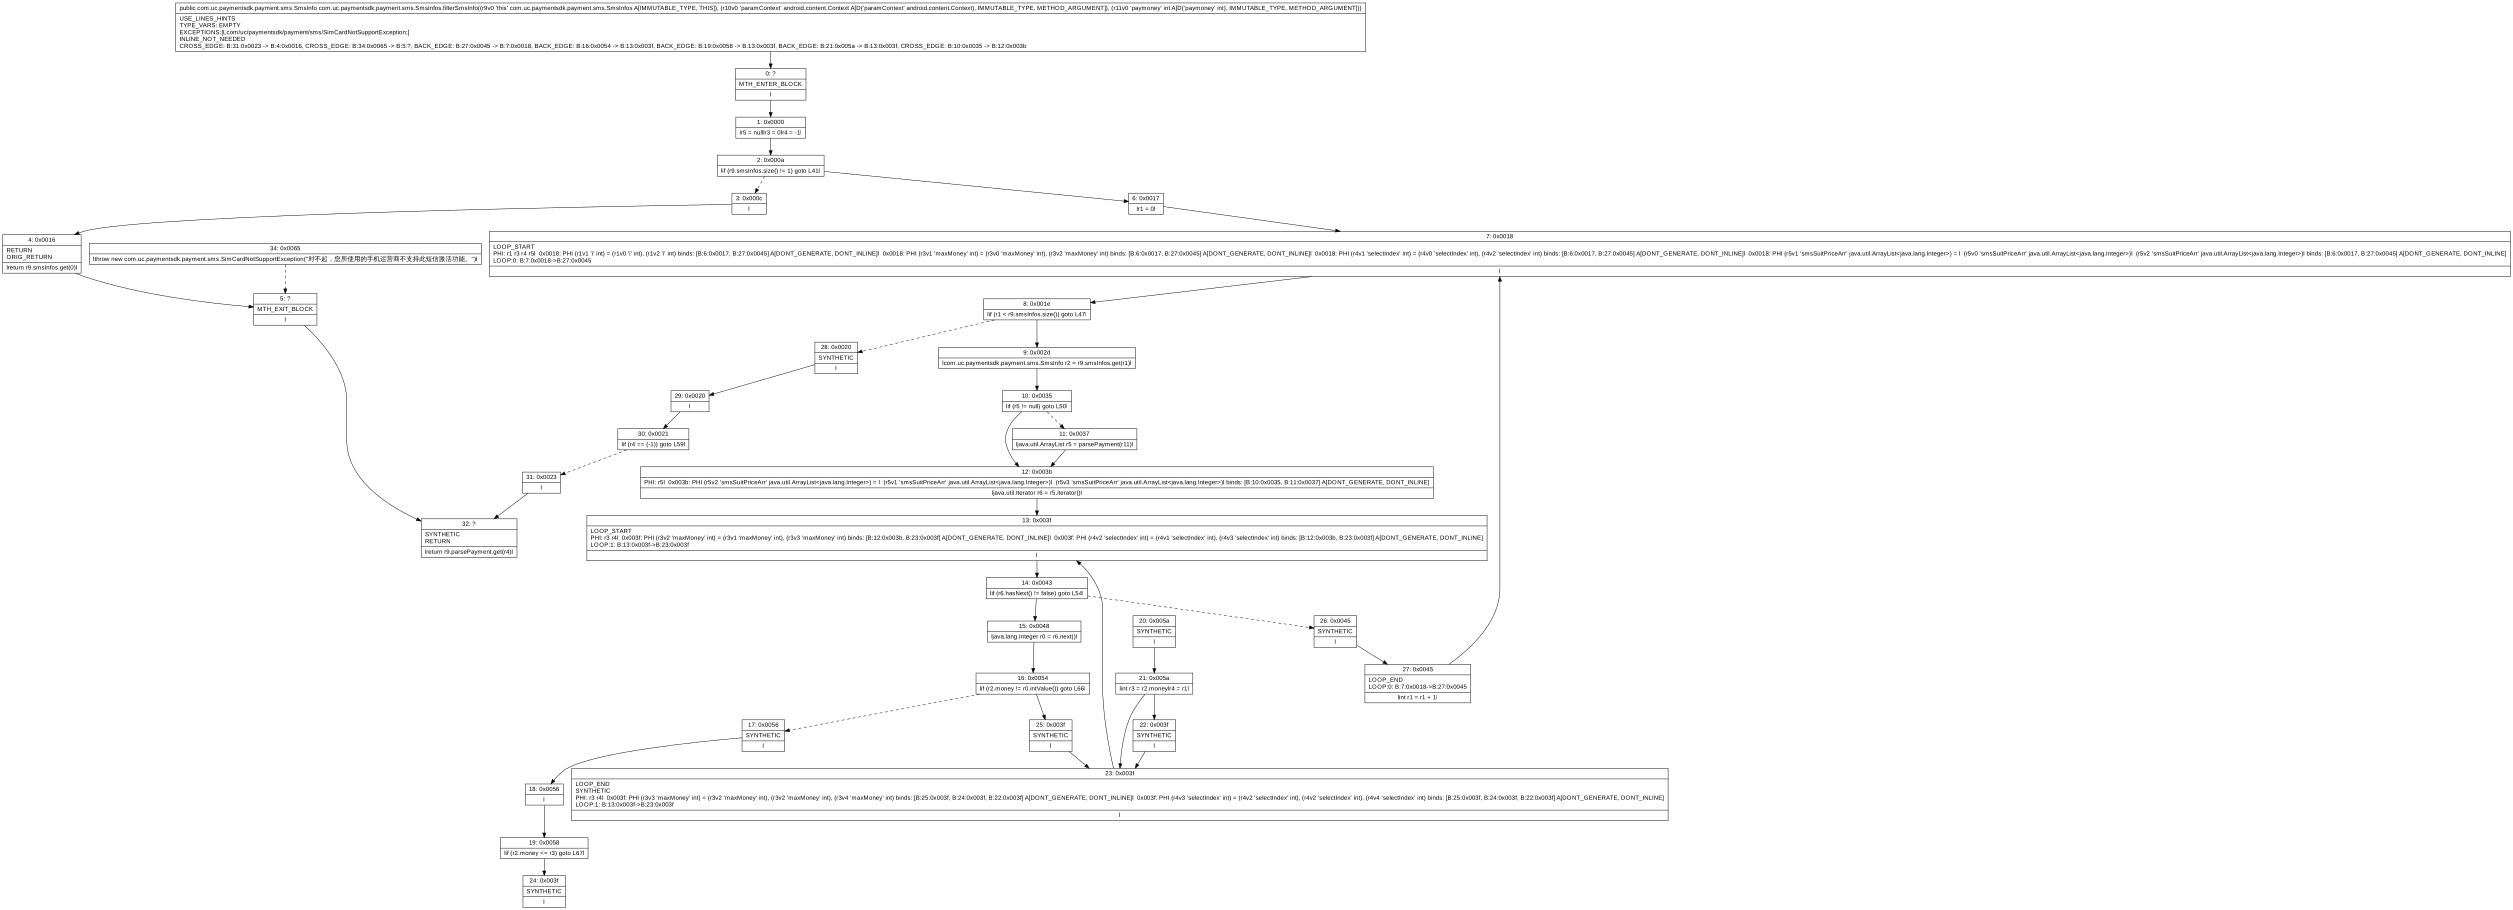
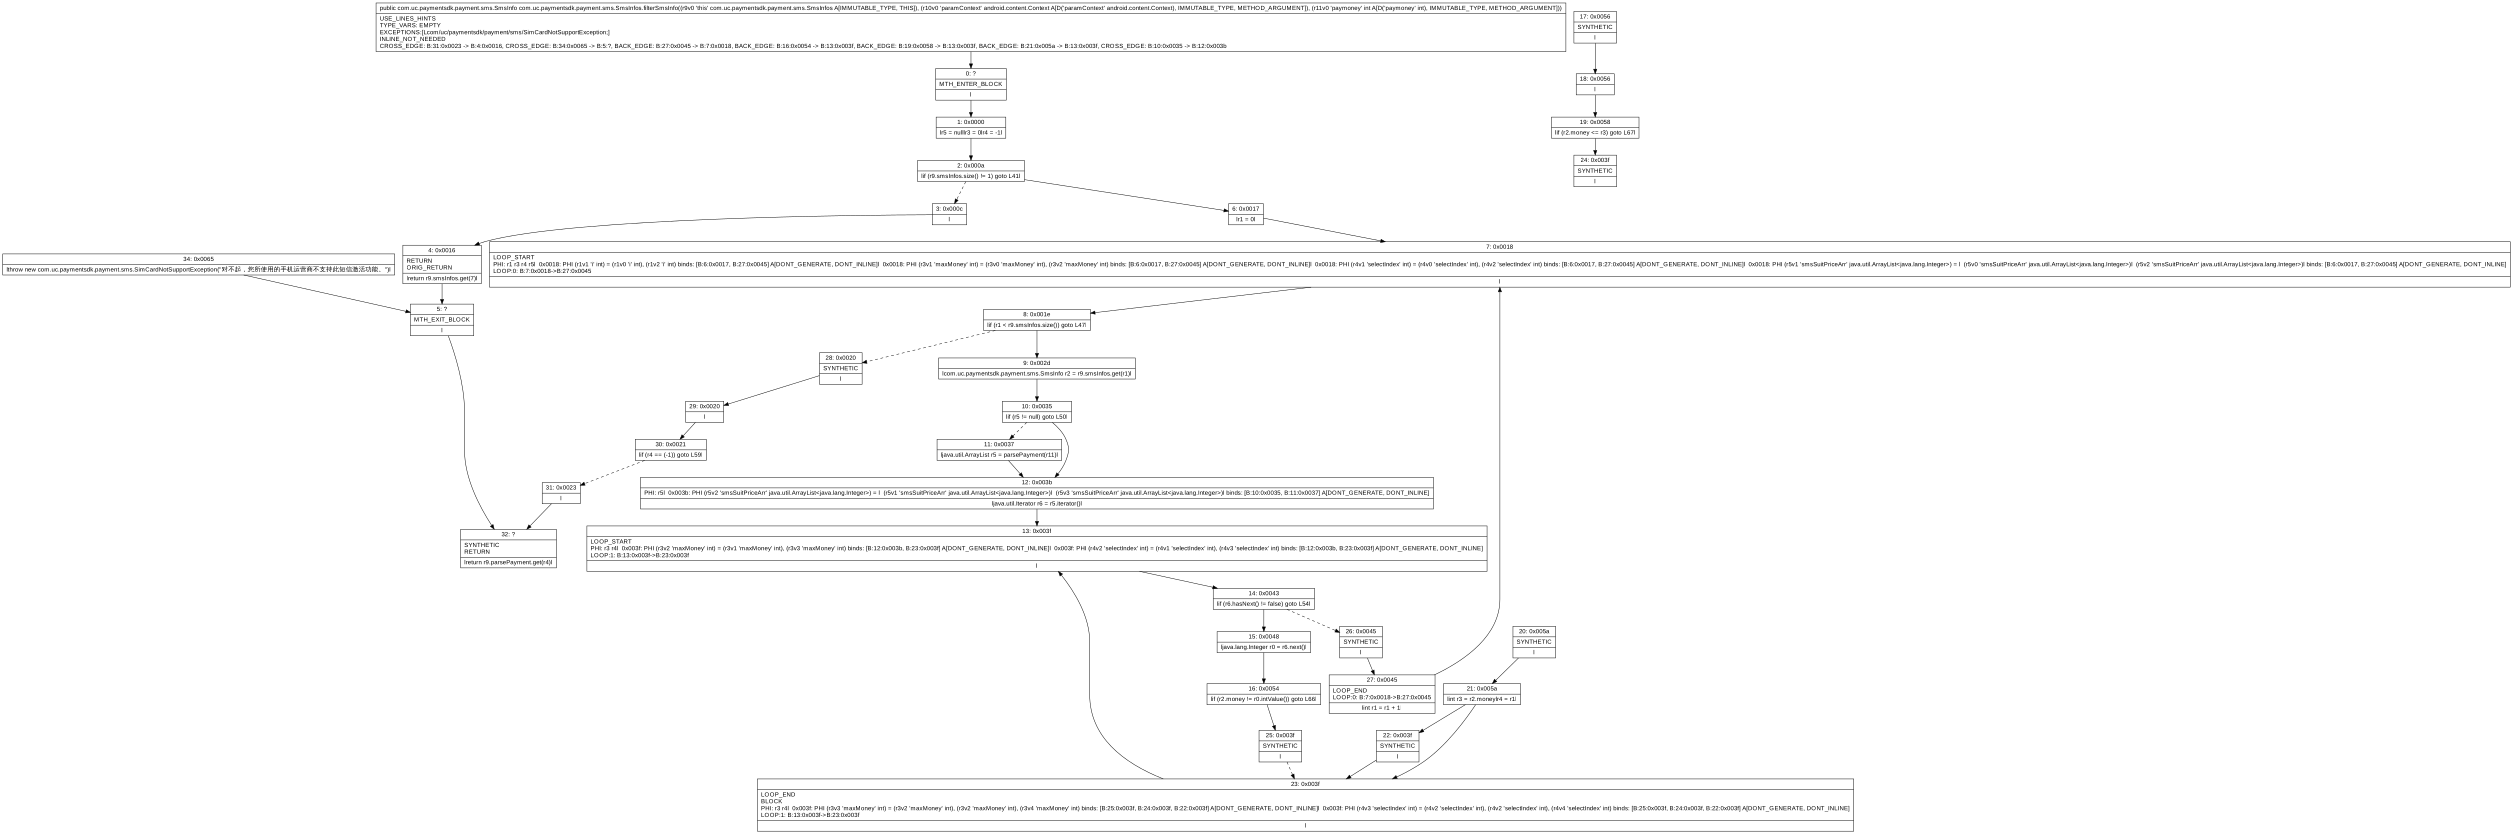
node "4: 0x0016": text "lreturn r9.smsInfos.get(0)l" -> "lreturn r9.smsInfos.get(7)l"
edge "34: 0x0065" -> "5: ?": style dashed -> solid
edge "16: 0x0054" -> "17: 0x0056": removed
edge "25: 0x003f" -> "23: 0x003f": style solid -> dashed
node "23: 0x003f": text "SYNTHETIC" -> "BLOCK"
